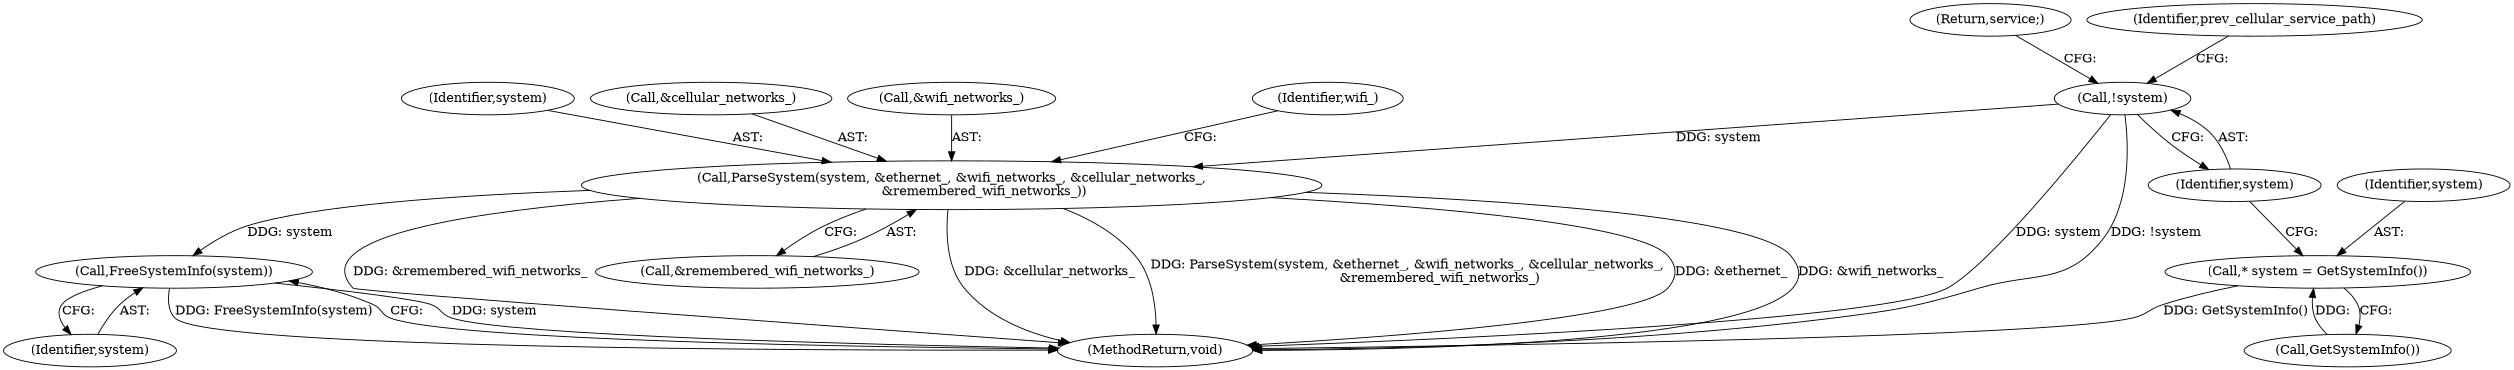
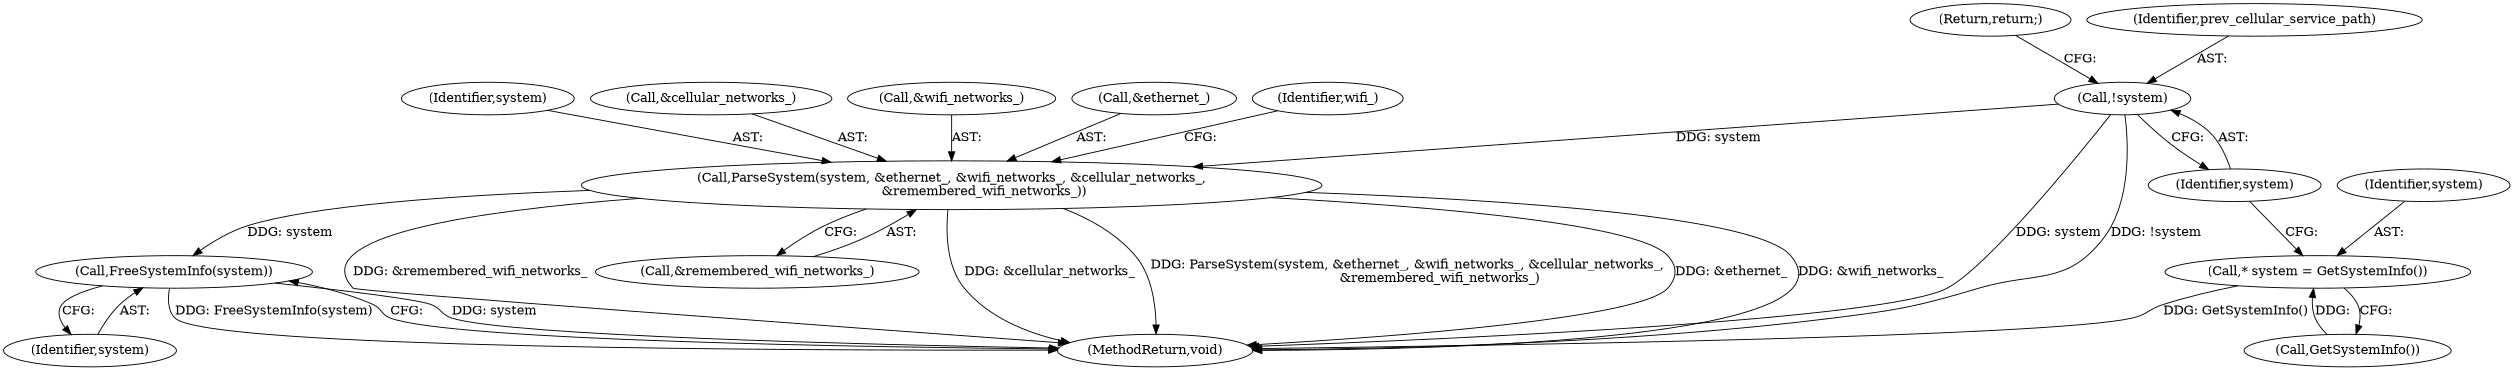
node "(Return,service;)": label "(Return,service;)" -> "(Return,return;)"
edge "(Identifier,prev_cellular_service_path)" -> "(Call,!system)": label "CFG: " -> "AST: "
node "(Call,&ethernet_)": added
